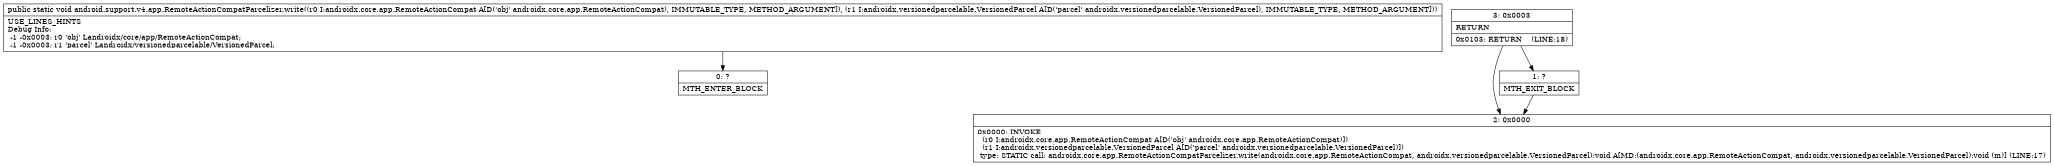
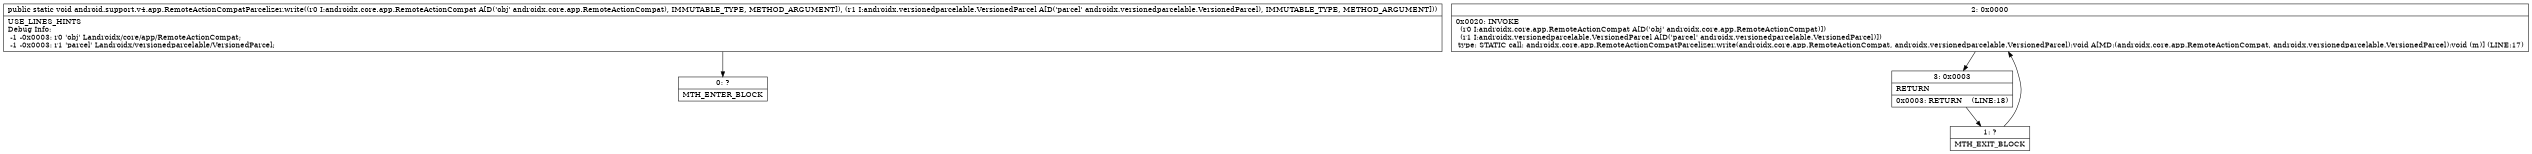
node "3: 0x0003": text "0x0103: RETURN    (LINE:18)" -> "0x0003: RETURN    (LINE:18)"
edge "3: 0x0003" -> "2: 0x0000": reversed
node "2: 0x0000": text "0x0000: INVOKE" -> "0x0020: INVOKE"
